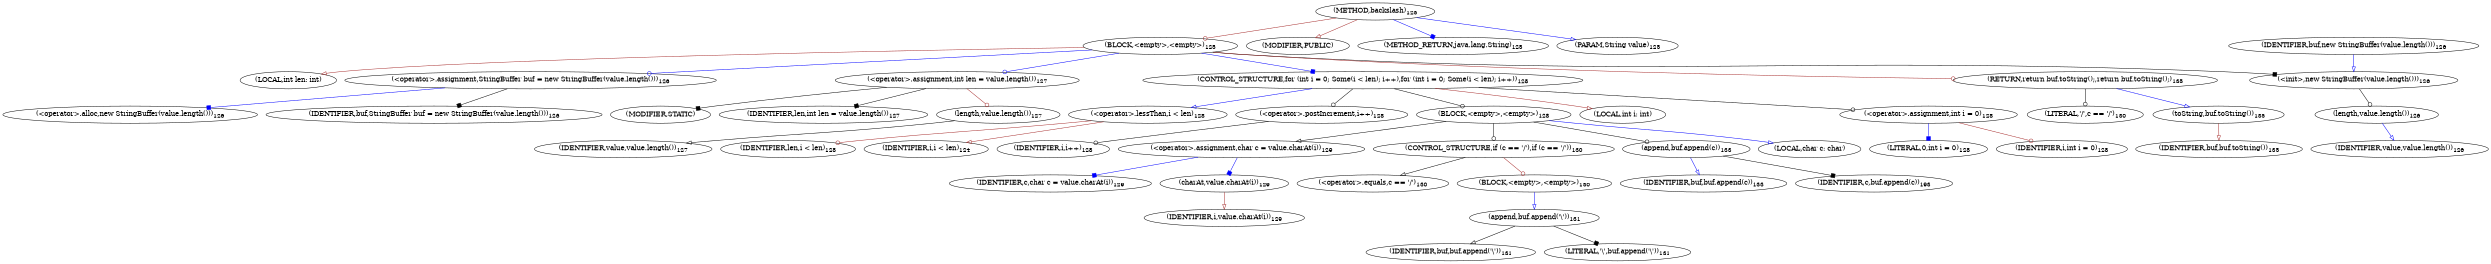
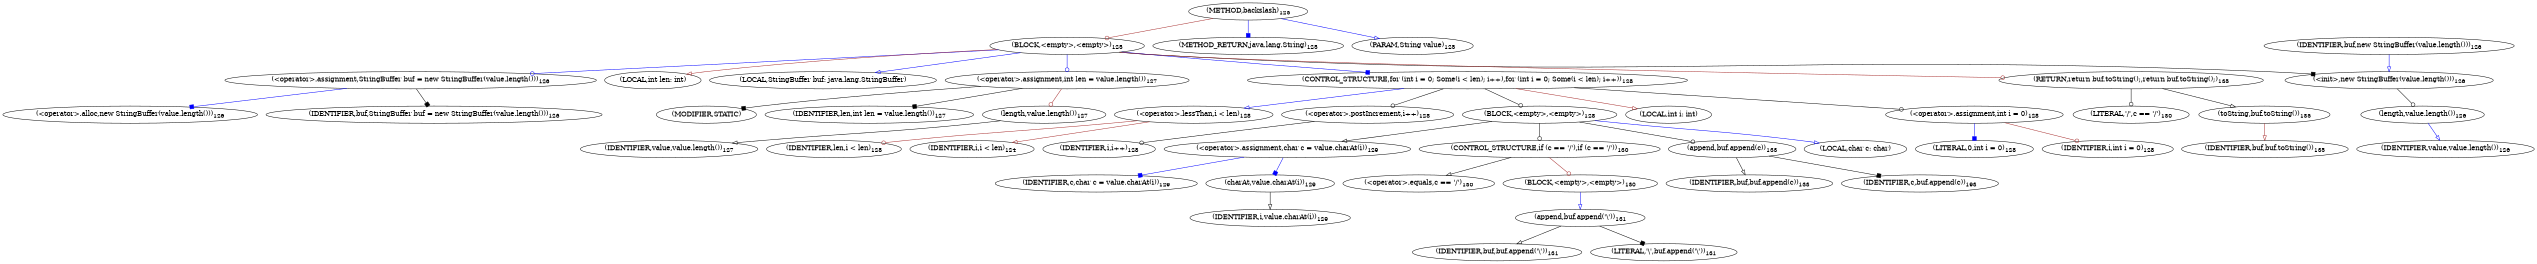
node "(MODIFIER,PUBLIC)": removed
node "(LOCAL,StringBuffer buf: java.lang.StringBuffer)": added
edge "(RETURN,return buf.toString();,return buf.toString();)" -> "(toString,buf.toString())": color blue -> black
edge "(append,buf.append(c))" -> "(IDENTIFIER,buf,buf.append(c))": color blue -> black
edge "(charAt,value.charAt(i))" -> "(IDENTIFIER,i,value.charAt(i))": color brown -> black
